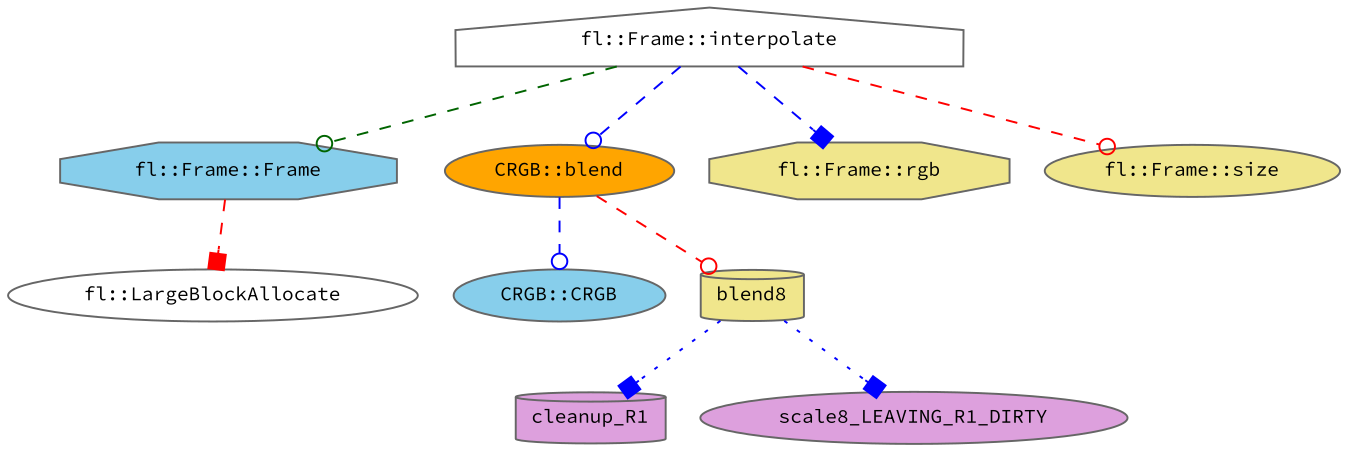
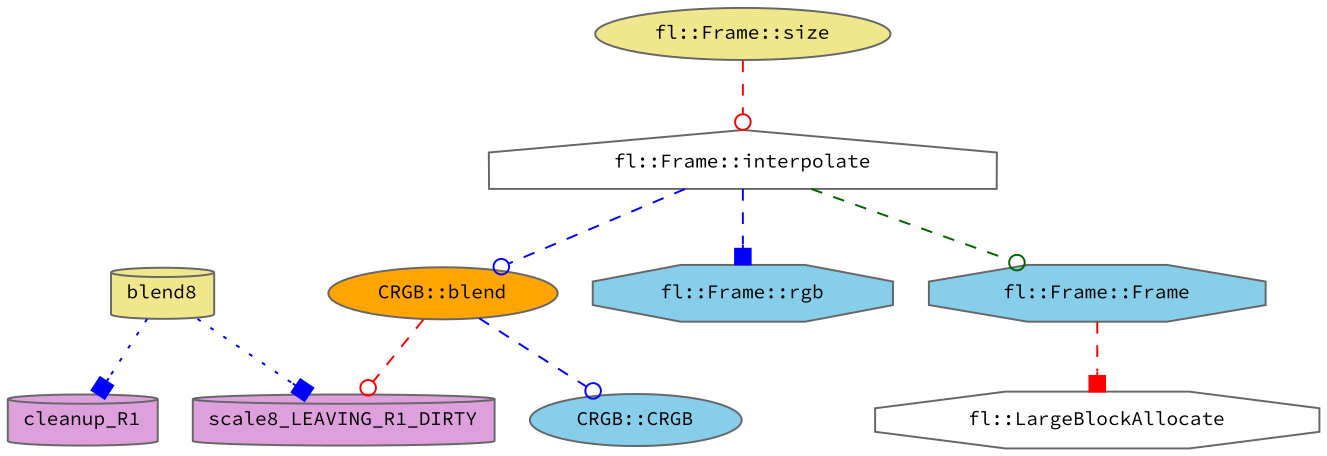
edge "fl::Frame::interpolate" -> "fl::Frame::size": reversed
node "fl::Frame::rgb": fillcolor khaki -> skyblue
edge "CRGB::blend" -> "blend8": now "CRGB::blend" -> "scale8_LEAVING_R1_DIRTY"
node "fl::LargeBlockAllocate": shape ellipse -> octagon
node "scale8_LEAVING_R1_DIRTY": shape ellipse -> cylinder
